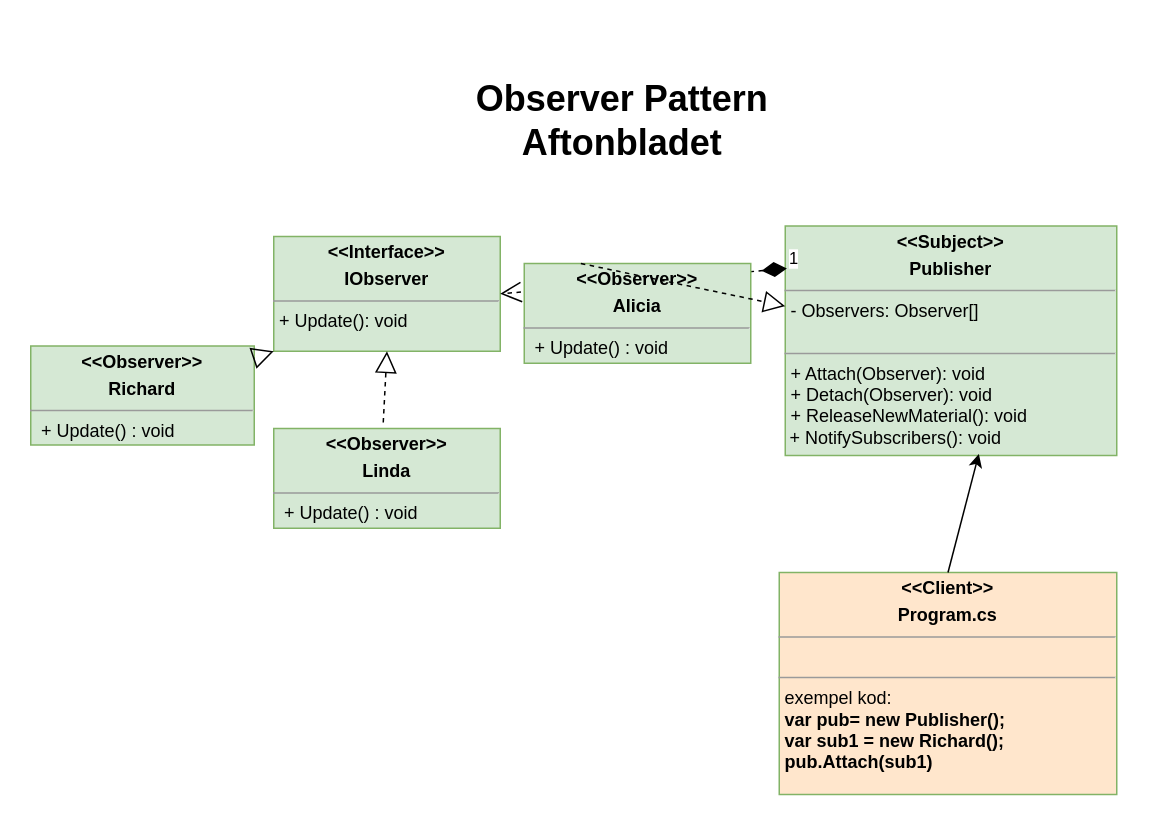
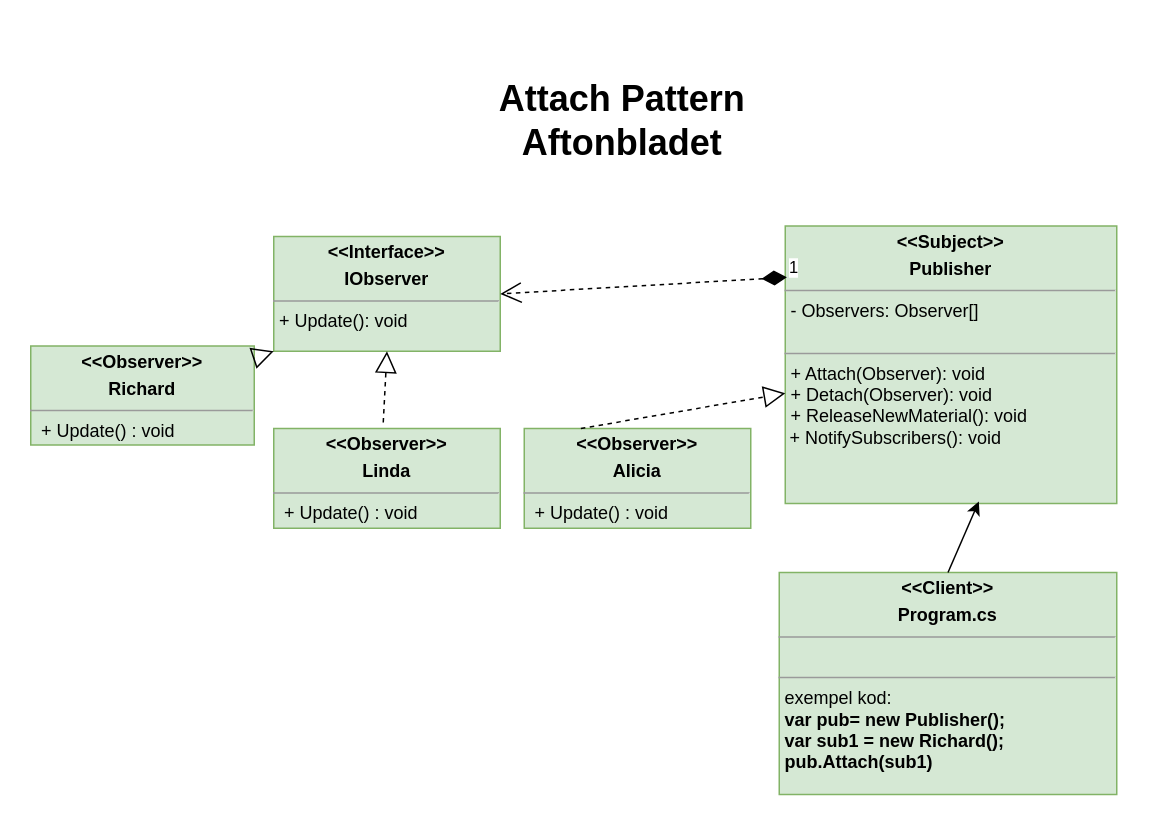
node "Observer Pattern Aftonbladet": label "Observer Pattern Aftonbladet" -> "Attach Pattern Aftonbladet"
node "<<Observer>> Alicia + Update() : void": moved (638, 313) -> (638, 478)
node "<<Subject>> Publisher - Observers: Observer[] + Attach(Observer): void + Detach(Observer): void + ReleaseNewMaterial(): void + NotifySubscribers(): void": size 332x230 -> 332x278
node "<<Client>> Program.cs exempel kod: var pub= new Publisher(); var sub1 = new Richard(); pub.Attach(sub1)": fillcolor #ffe6cc -> #d5e8d4
